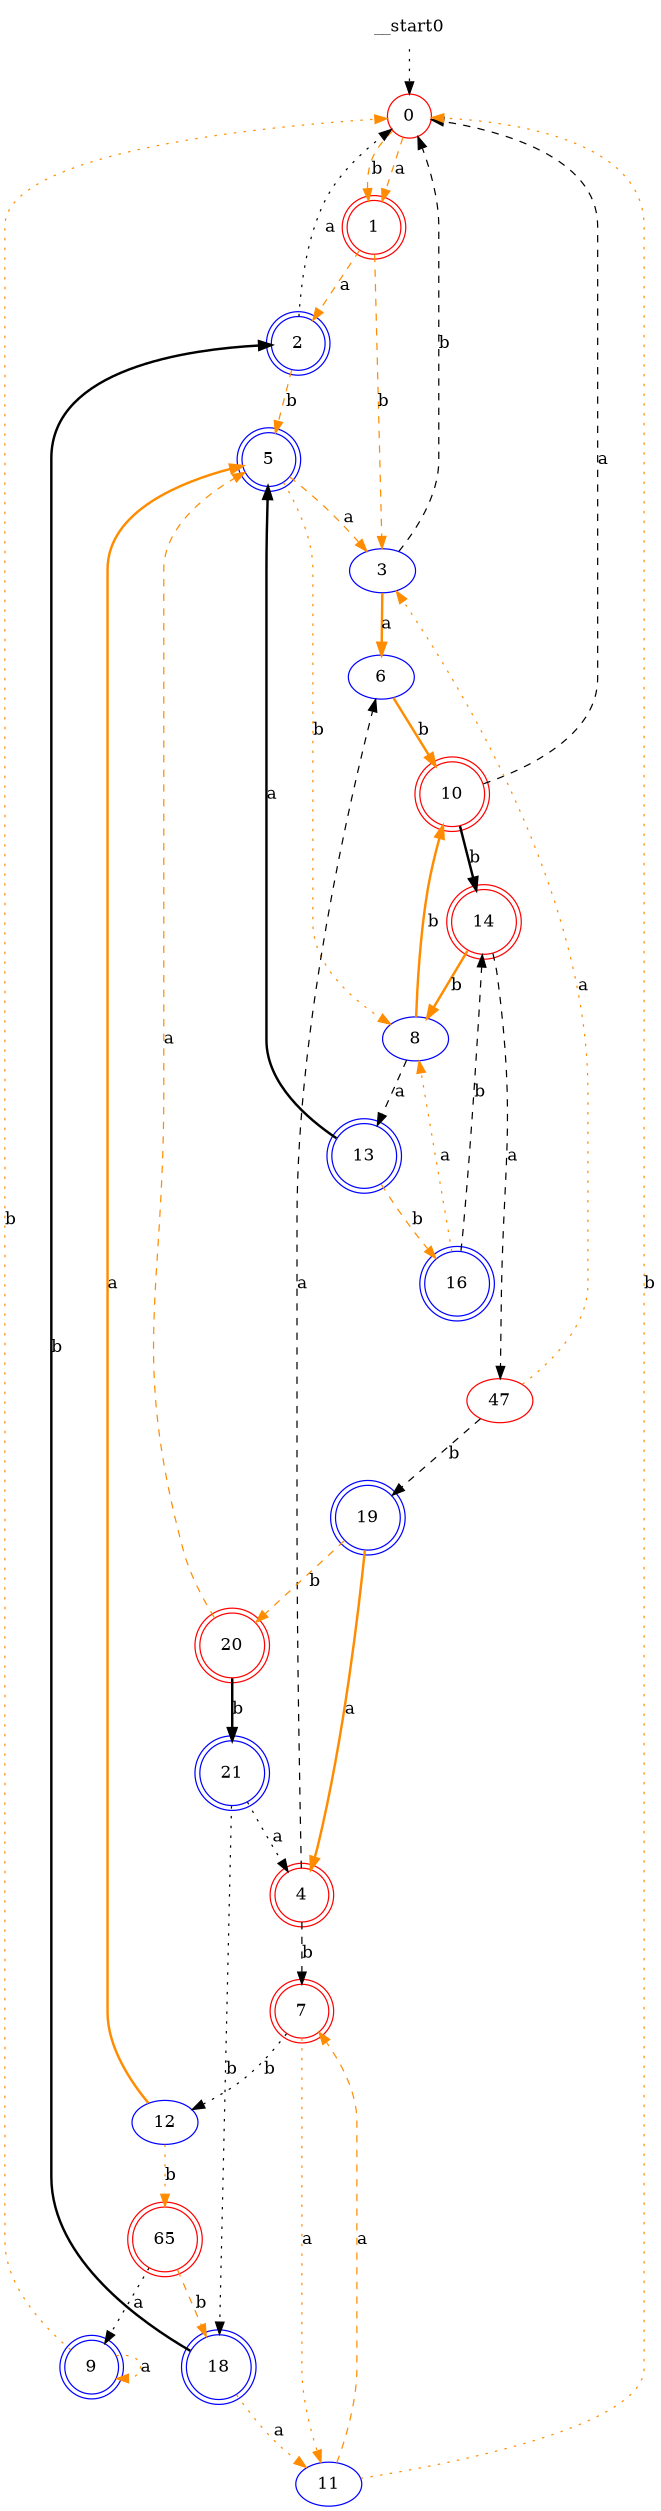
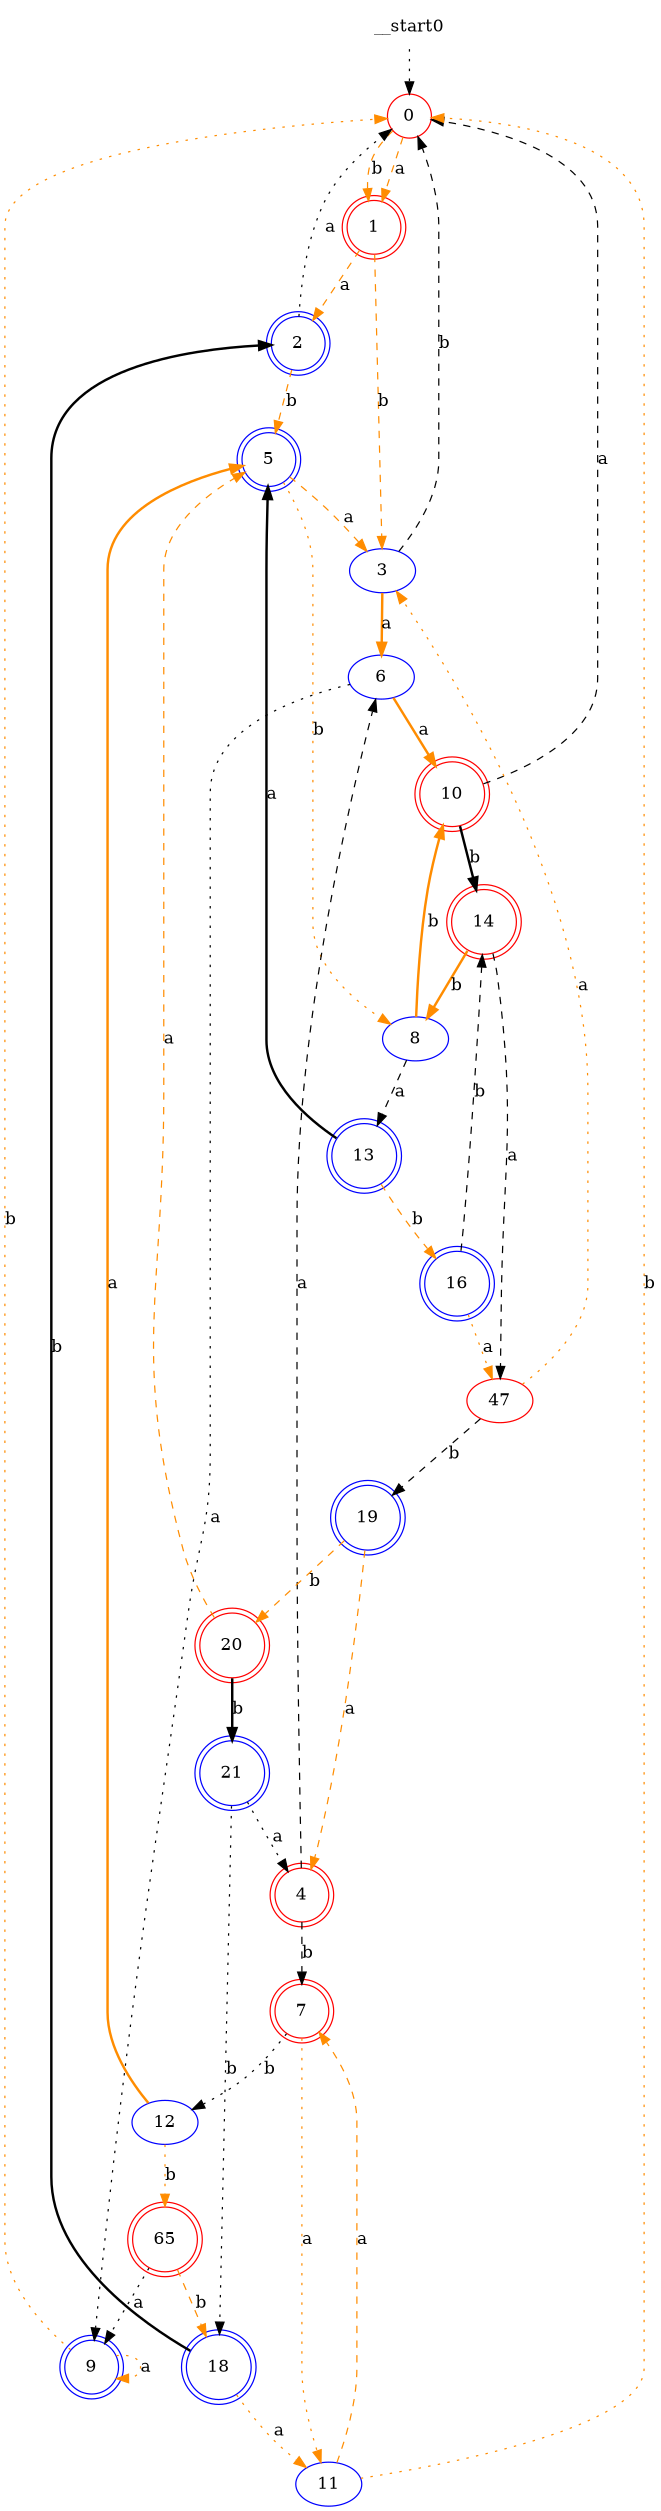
edge "6" -> "10": label "b" -> "a"
edge "16" -> "8": now "16" -> "47"
edge "6" -> "9": added, label "a"
edge "19" -> "4": style bold -> dashed
